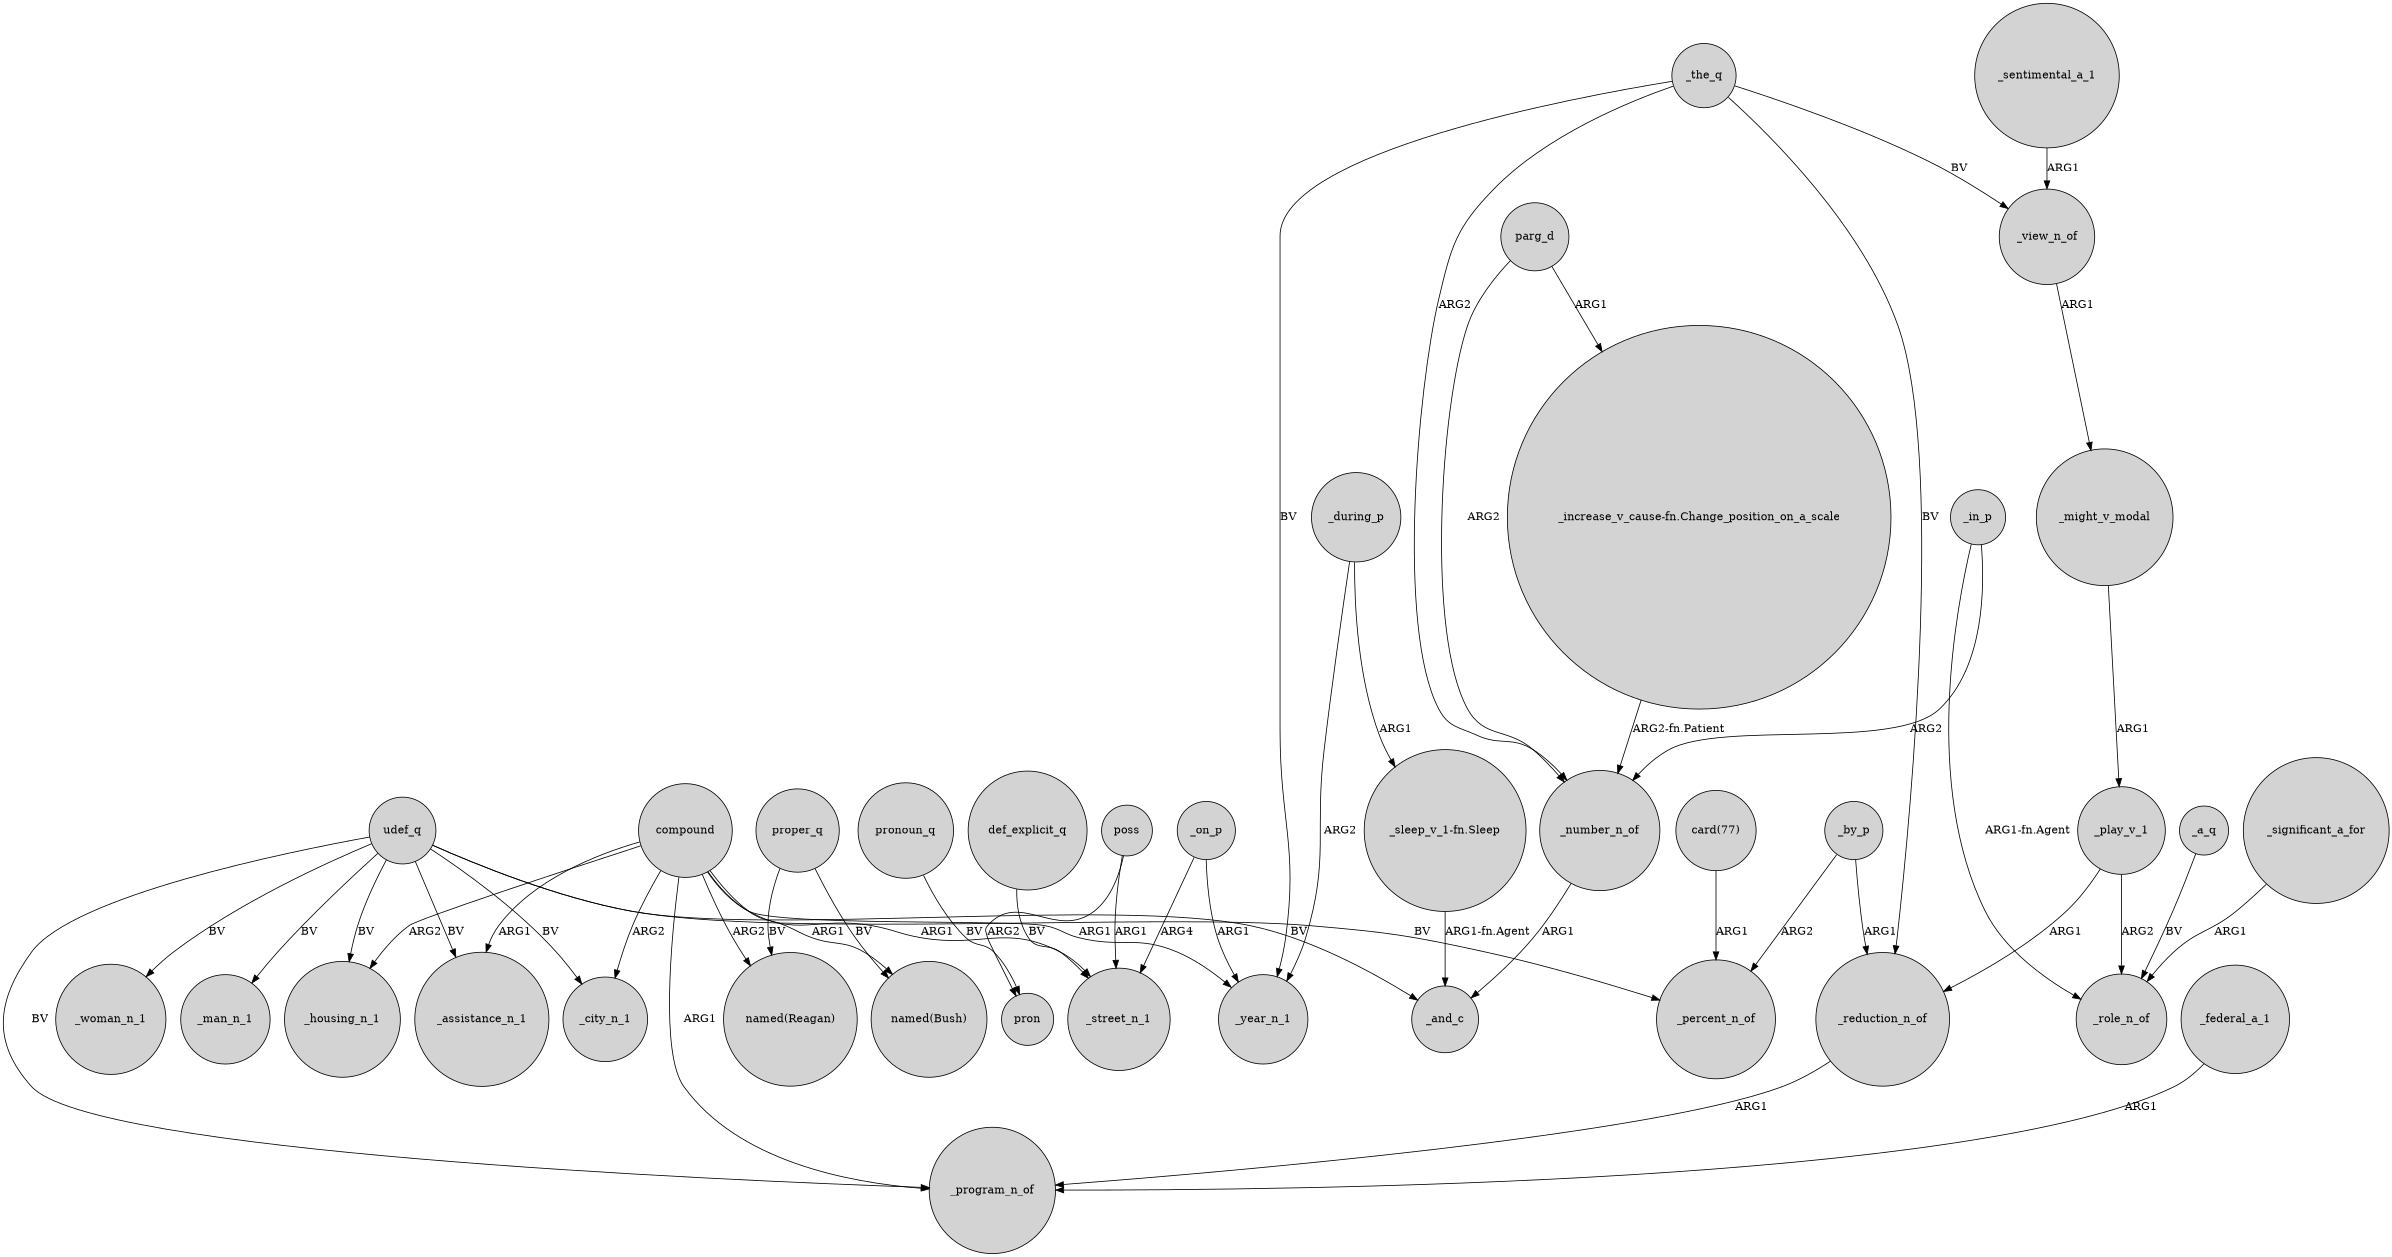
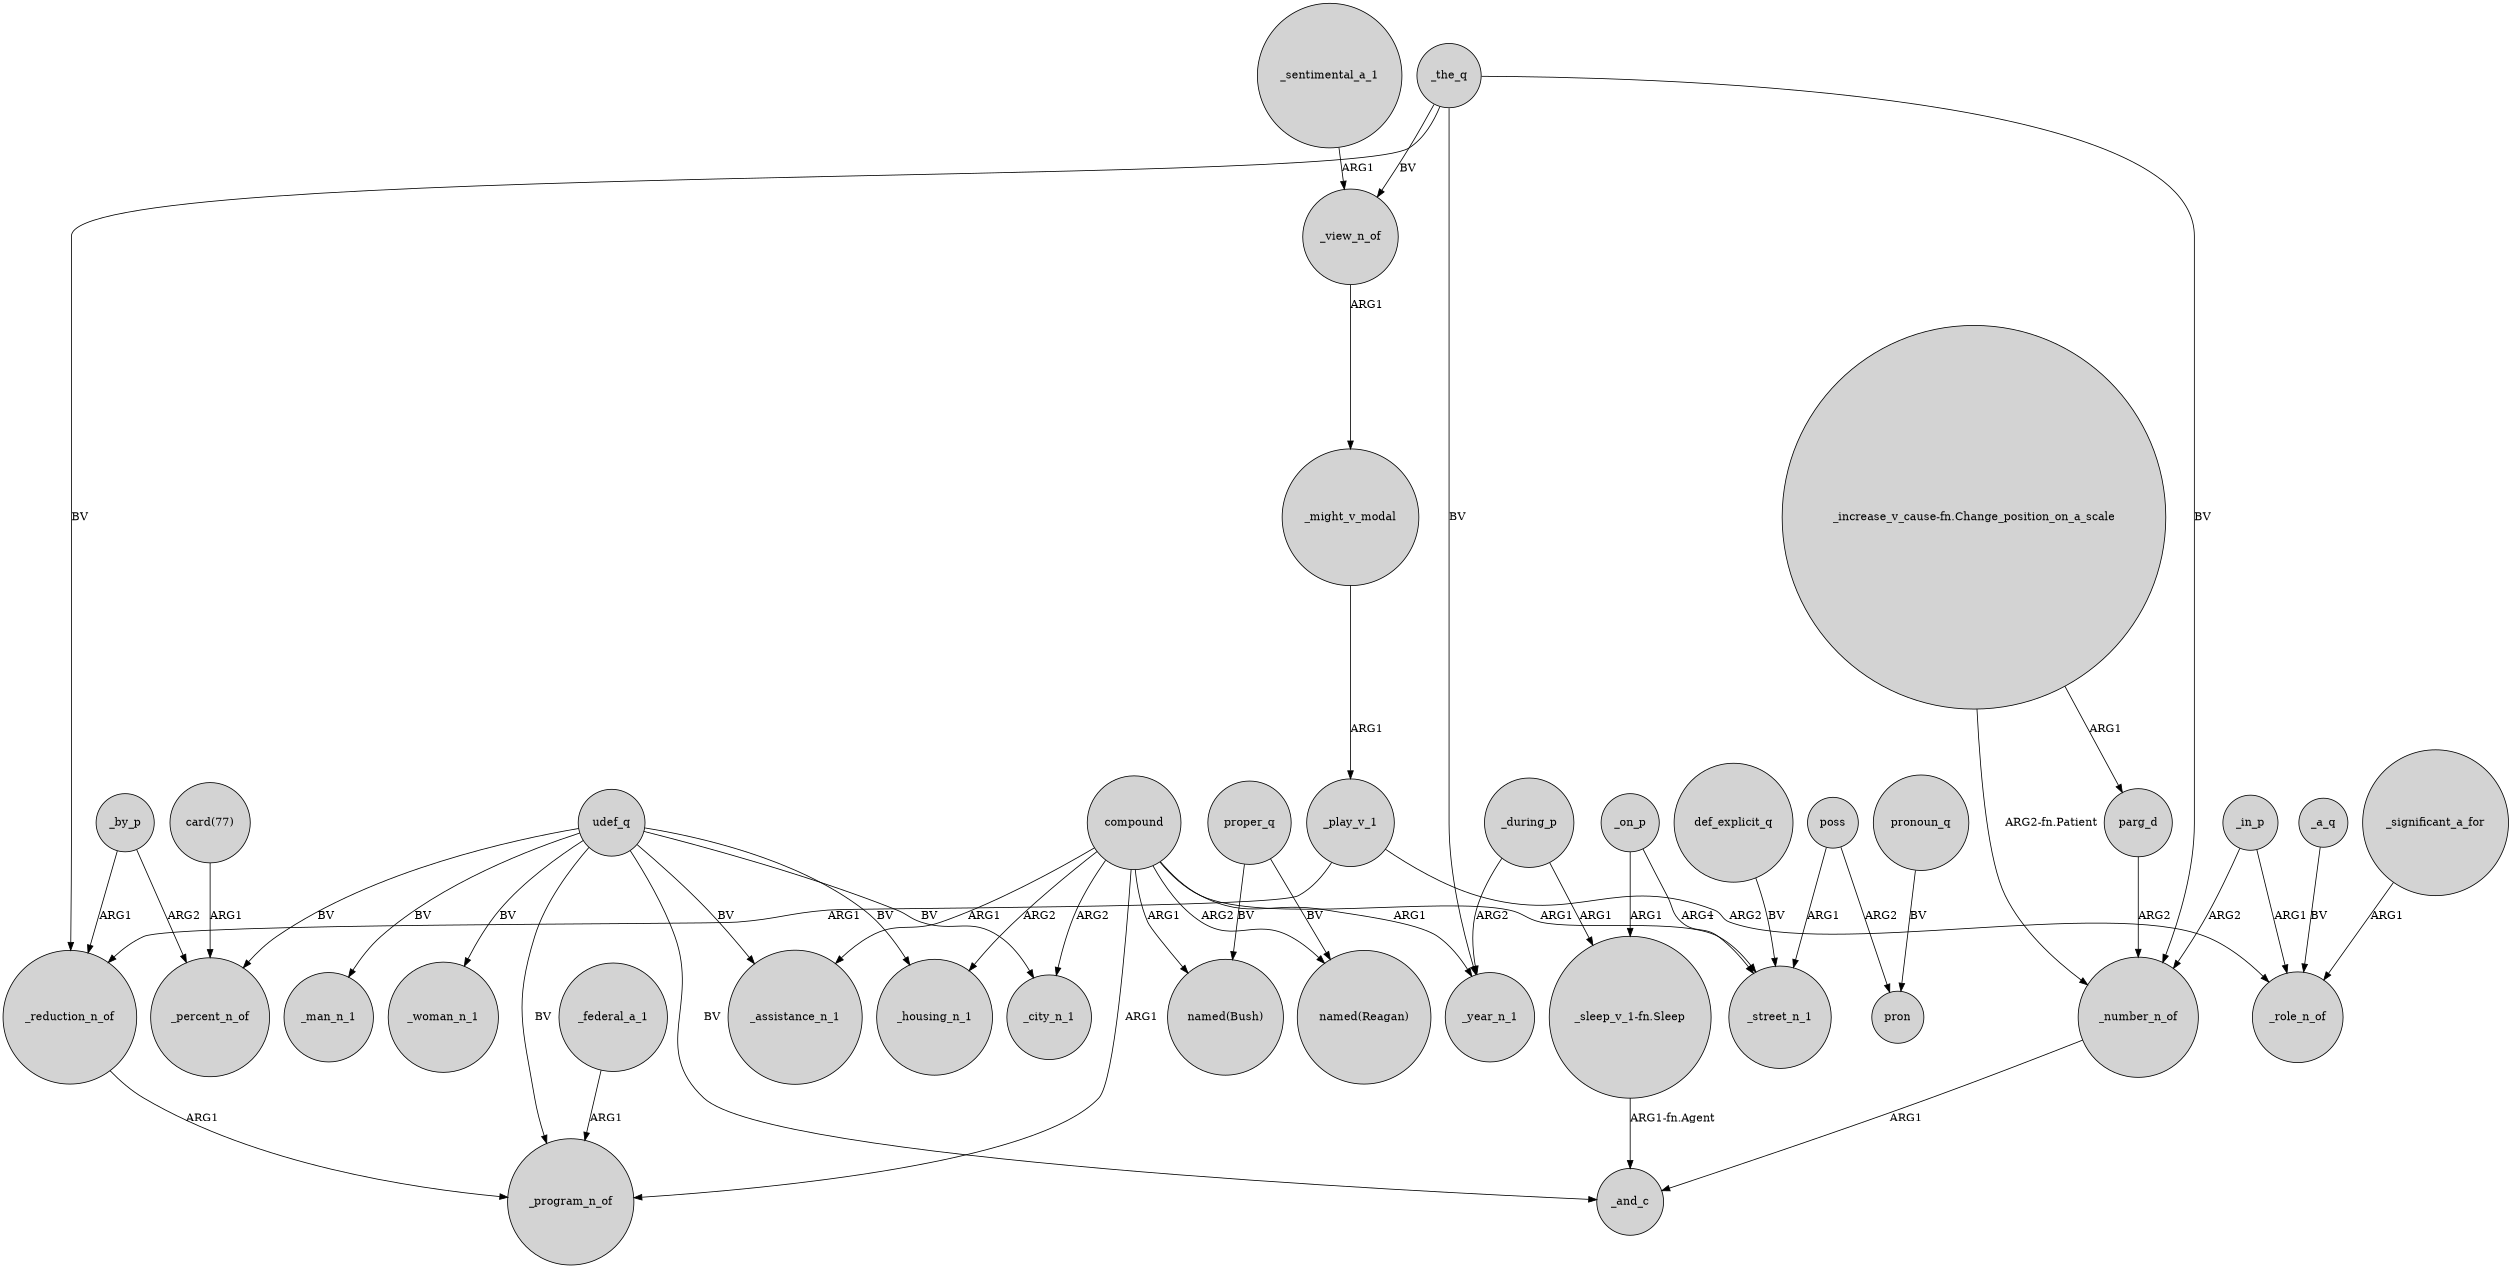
edge "_the_q" -> "_number_n_of": label "ARG2" -> "BV"
edge "parg_d" -> "_increase_v_cause-fn.Change_position_on_a_scale": reversed
edge "_in_p" -> "_role_n_of": label "ARG1-fn.Agent" -> "ARG1"
edge "_on_p" -> "_year_n_1": now "_on_p" -> "_sleep_v_1-fn.Sleep"
